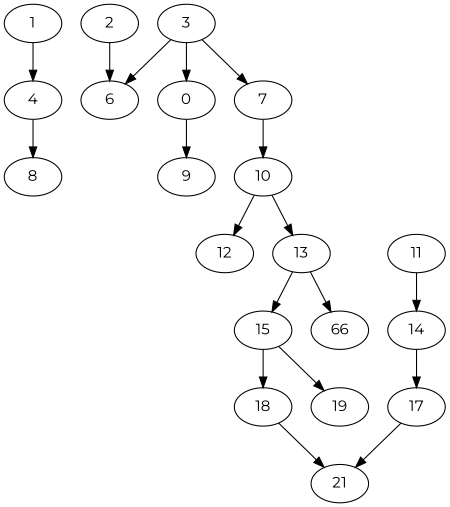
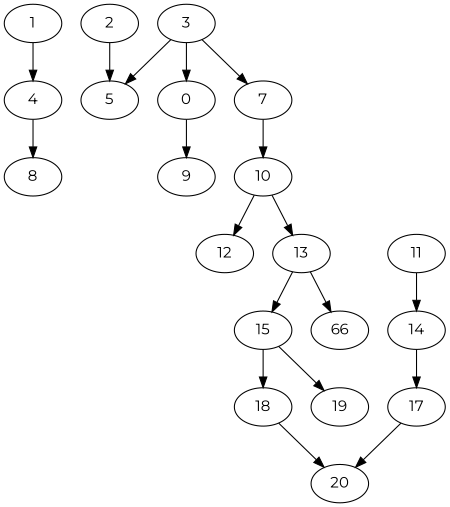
node "6": label "6" -> "5"
node "21": label "21" -> "20"
